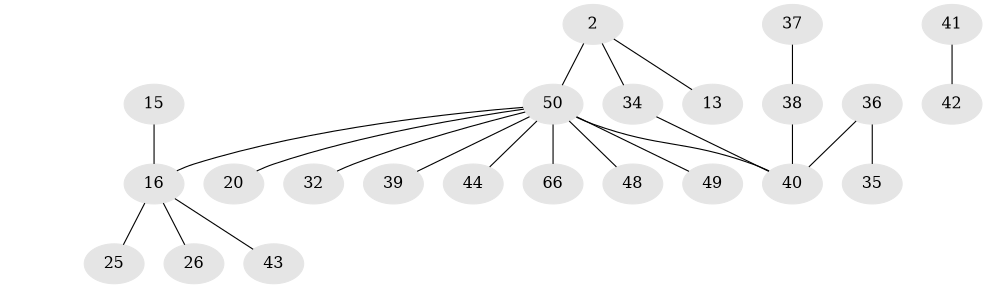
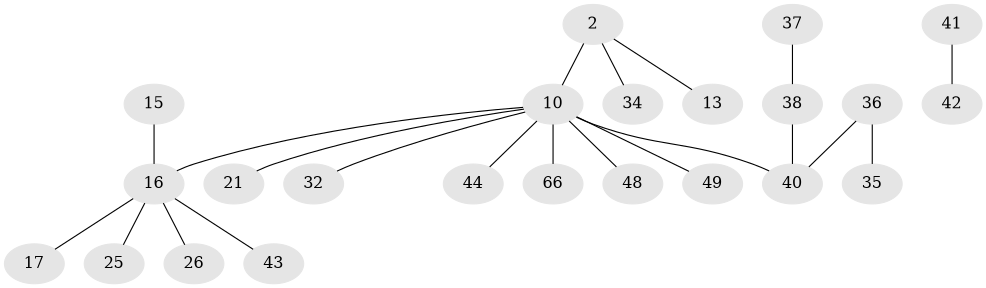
node "50": label "50" -> "10"
edge "34" -- "40": removed
node "20": label "20" -> "21"
node "39": removed
node "17": added
